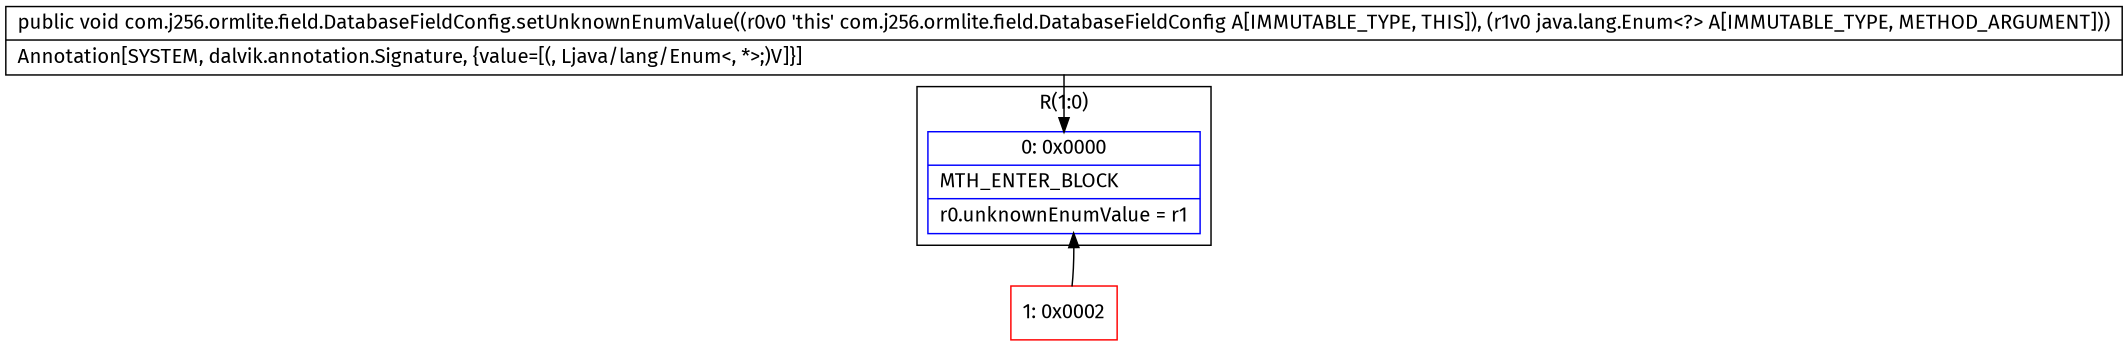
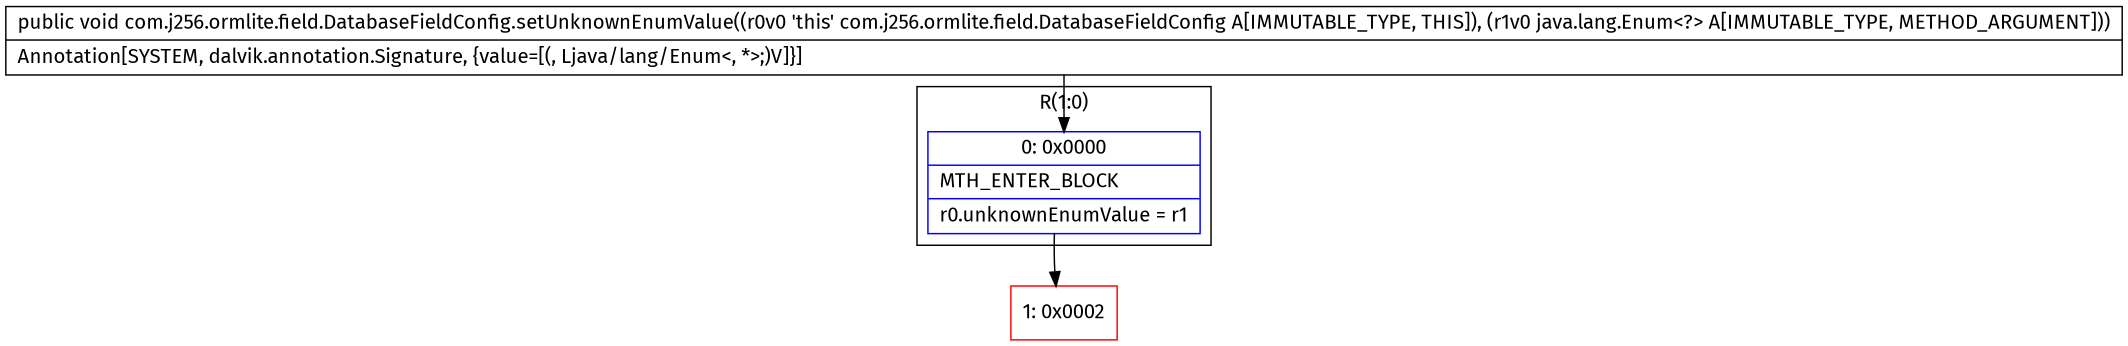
edge "1: 0x0002" -> "0: 0x0000": reversed
